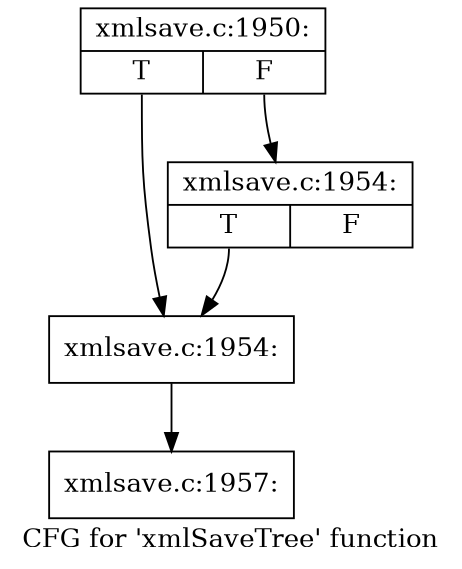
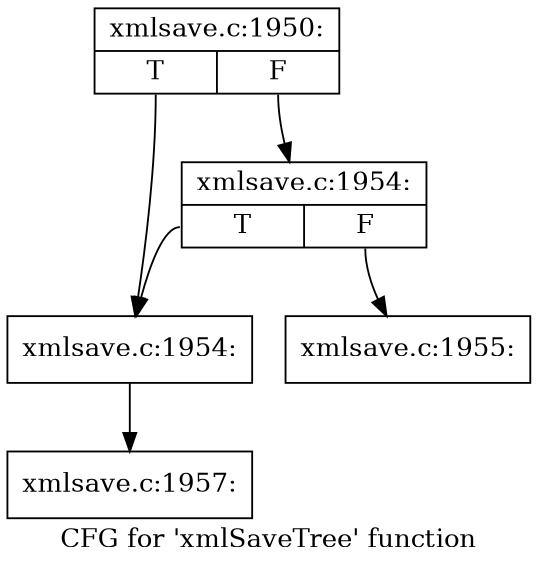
node "xmlsave.c:1955:": added
